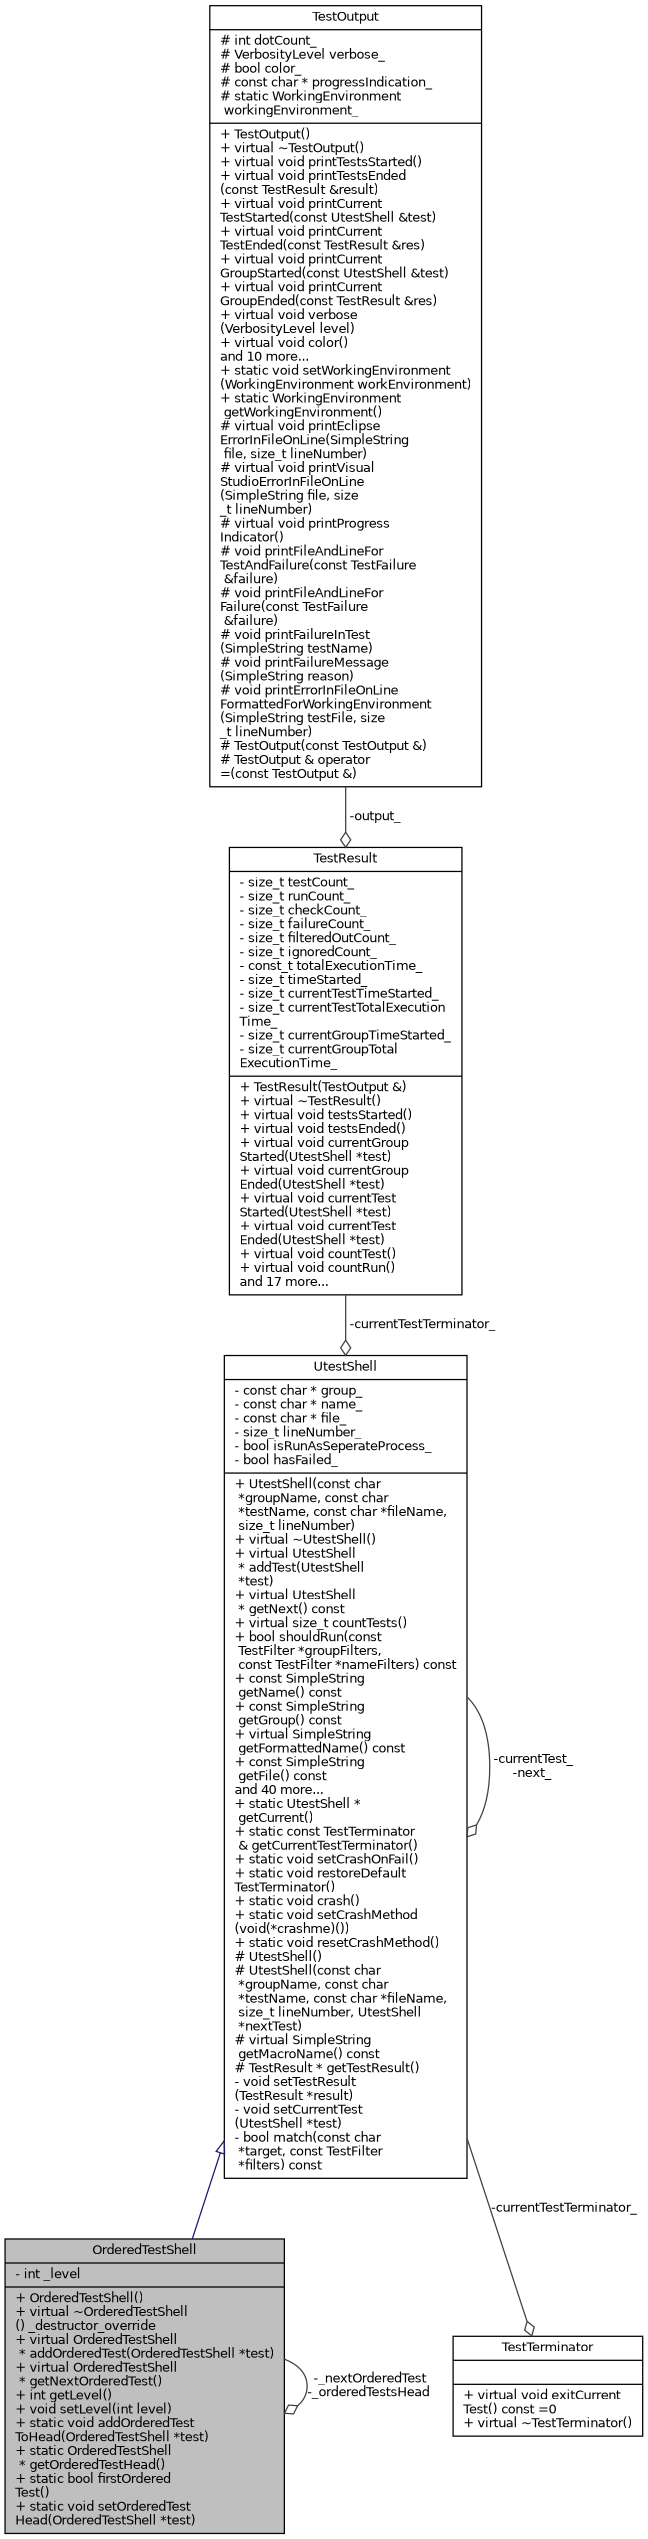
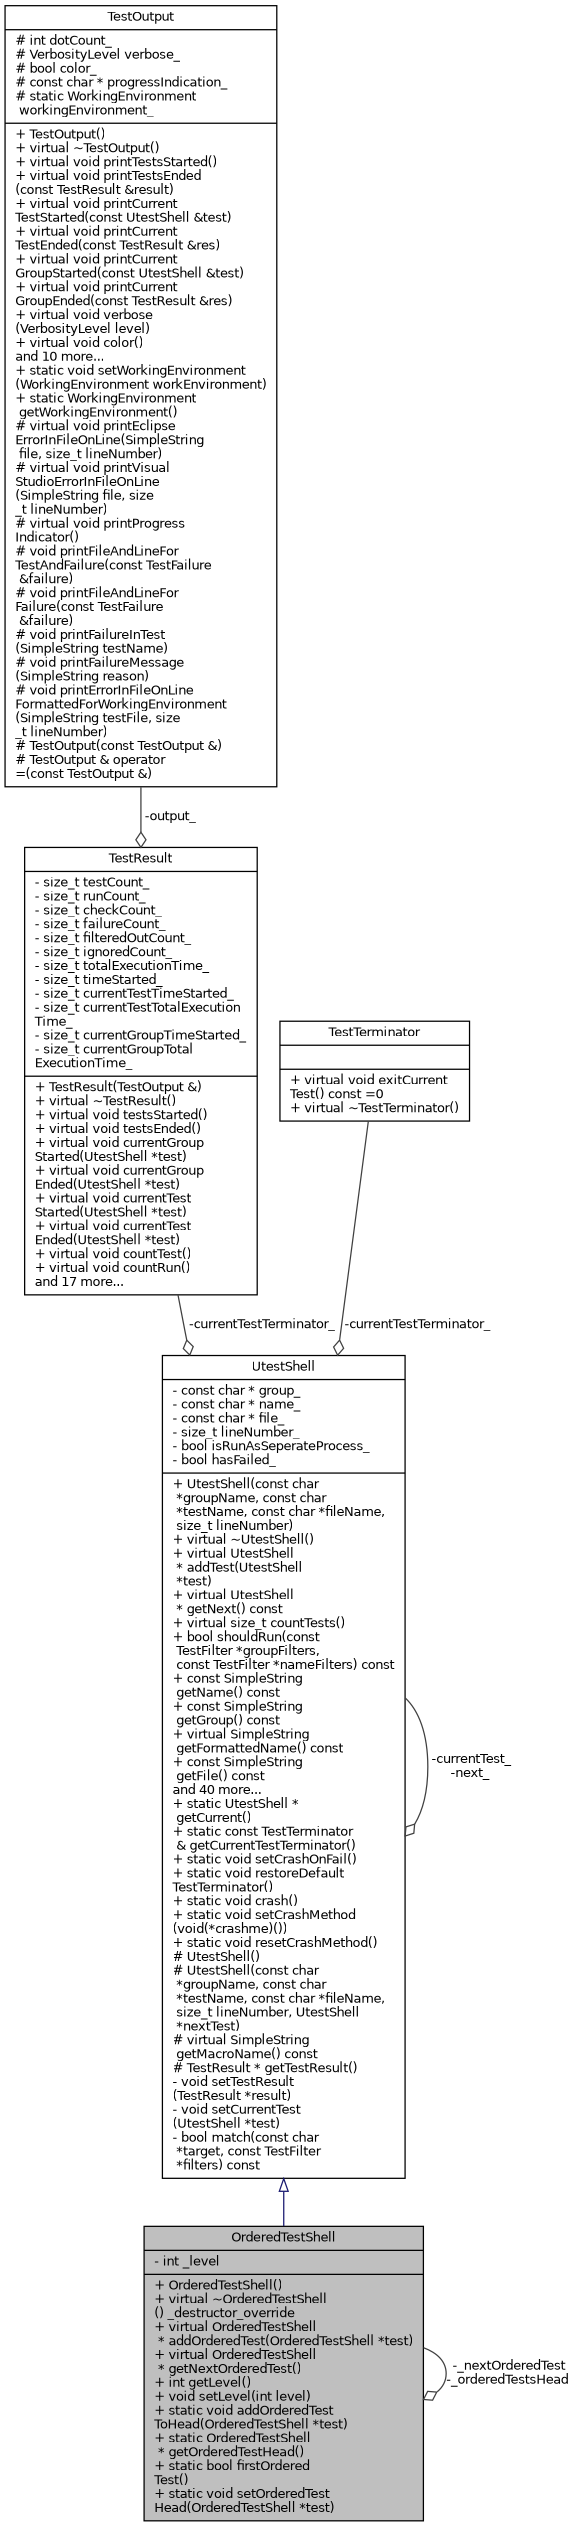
node "TestResult": text "- const_t totalExecutionTime_" -> "- size_t totalExecutionTime_"
edge "UtestShell" -> "TestTerminator": reversed
